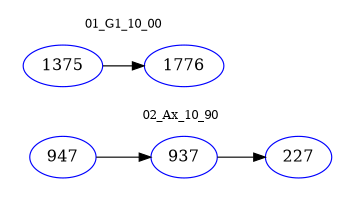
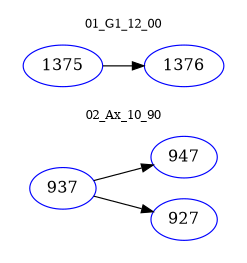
cluster "01_G1_10_00": label "01_G1_10_00" -> "01_G1_12_00"
node "1776": label "1776" -> "1376"
edge "947" -> "937": reversed
node "227": label "227" -> "927"
